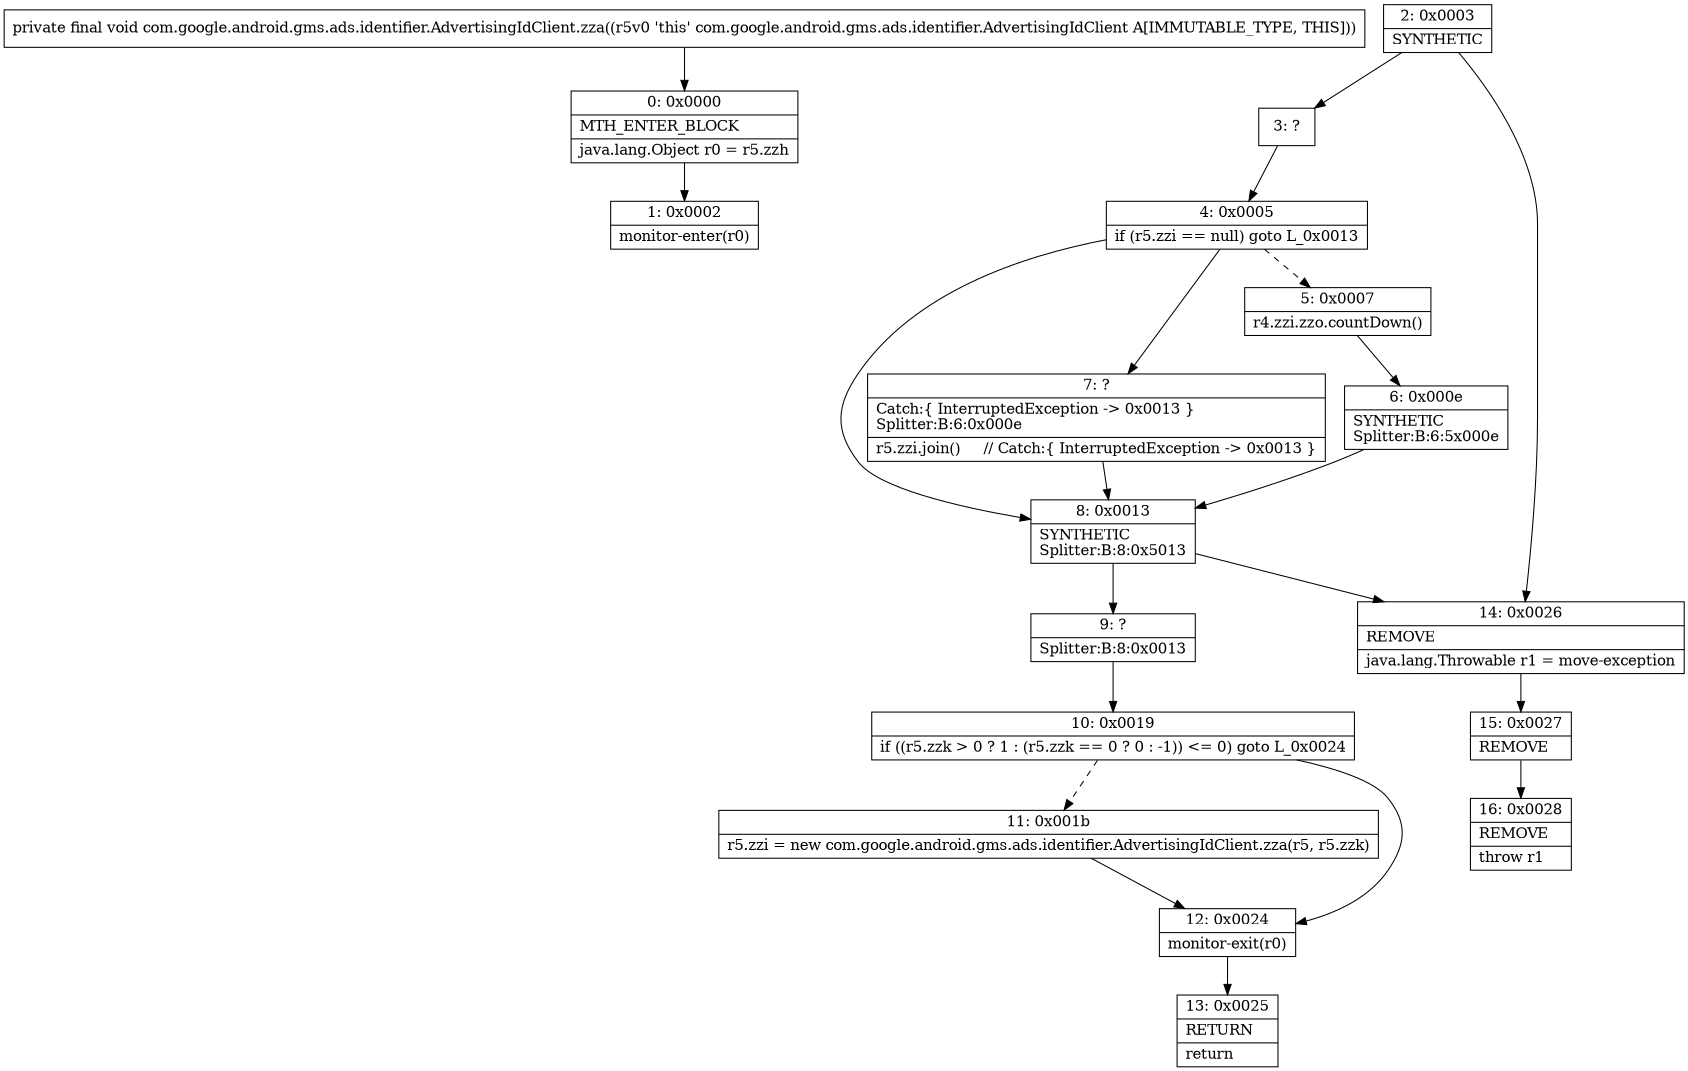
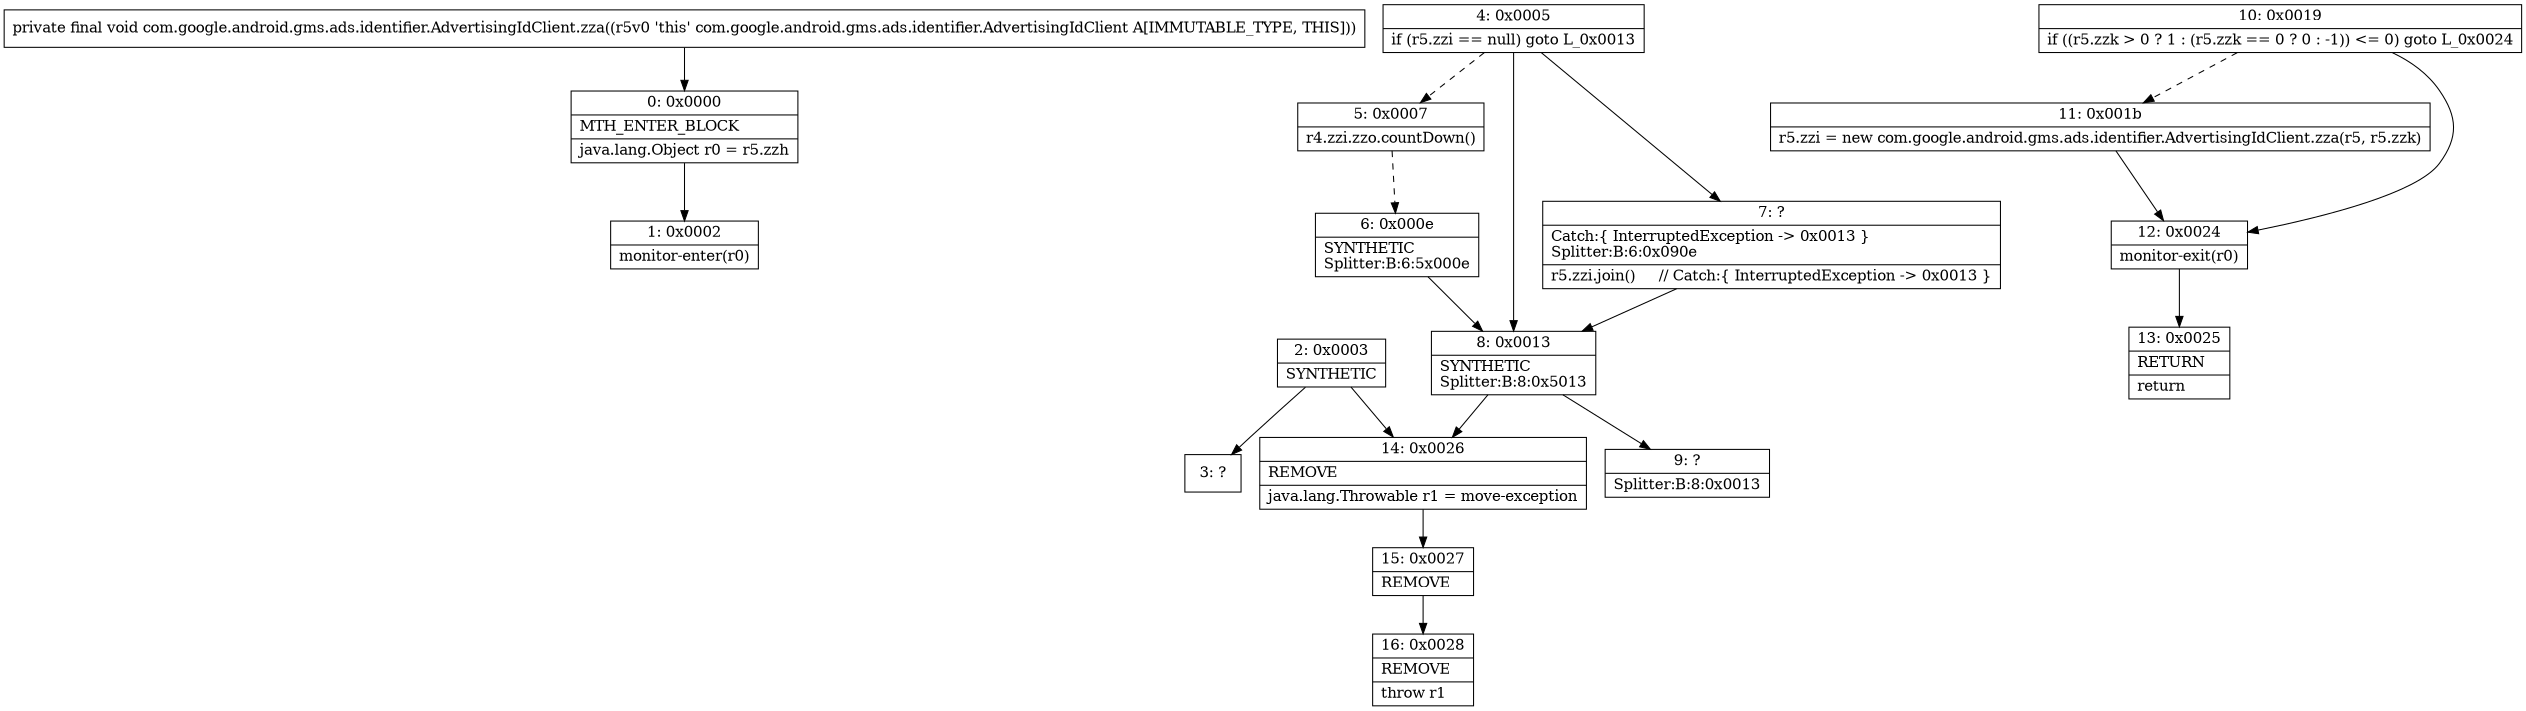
edge "3: ?" -> "4: 0x0005": removed
edge "5: 0x0007" -> "6: 0x000e": style solid -> dashed
node "7: ?": text "Splitter:B:6:0x000e" -> "Splitter:B:6:0x090e"
edge "9: ?" -> "10: 0x0019": removed
